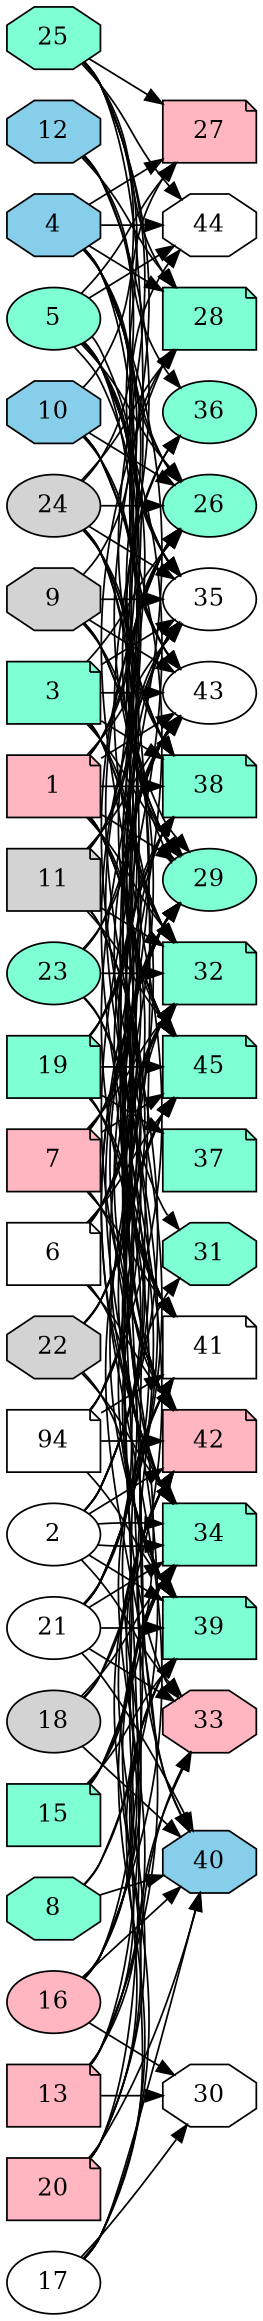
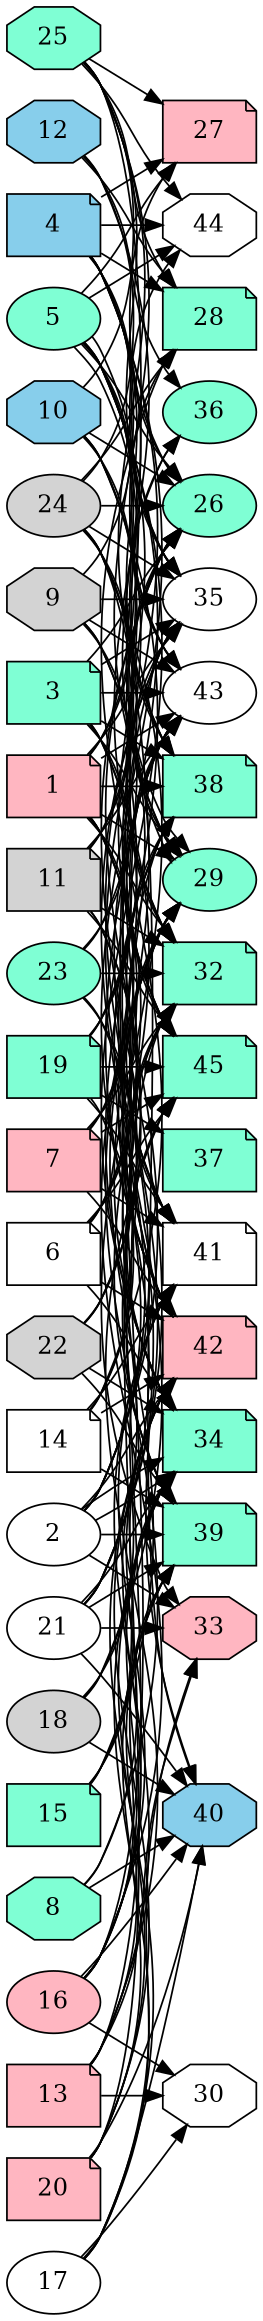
node "4": shape octagon -> note
node "31": removed
node "94": label "94" -> "14"
